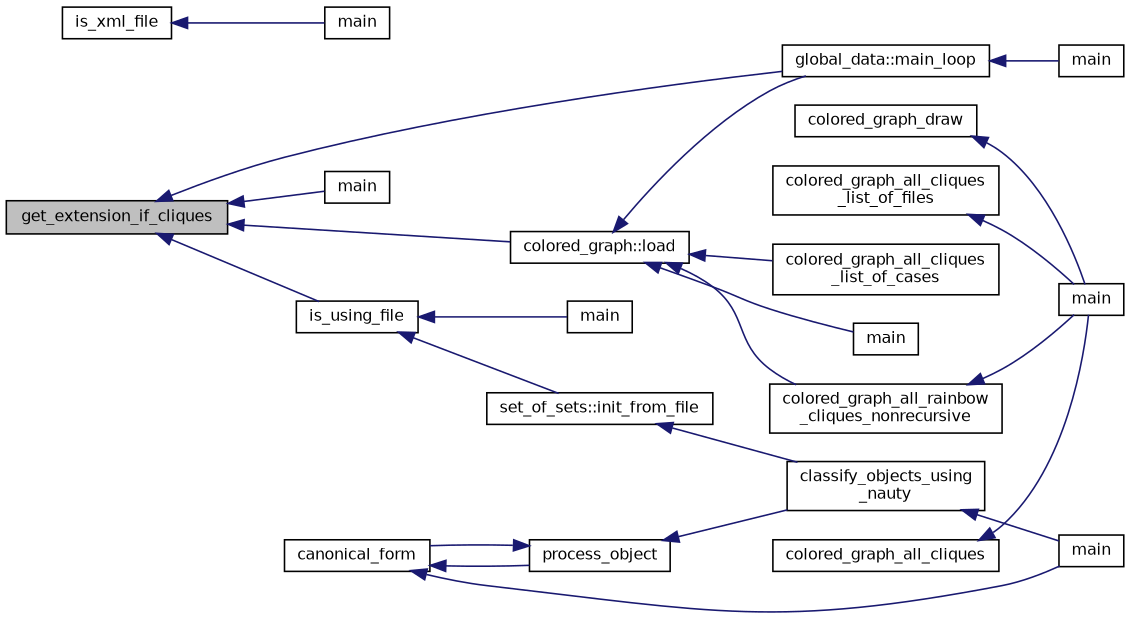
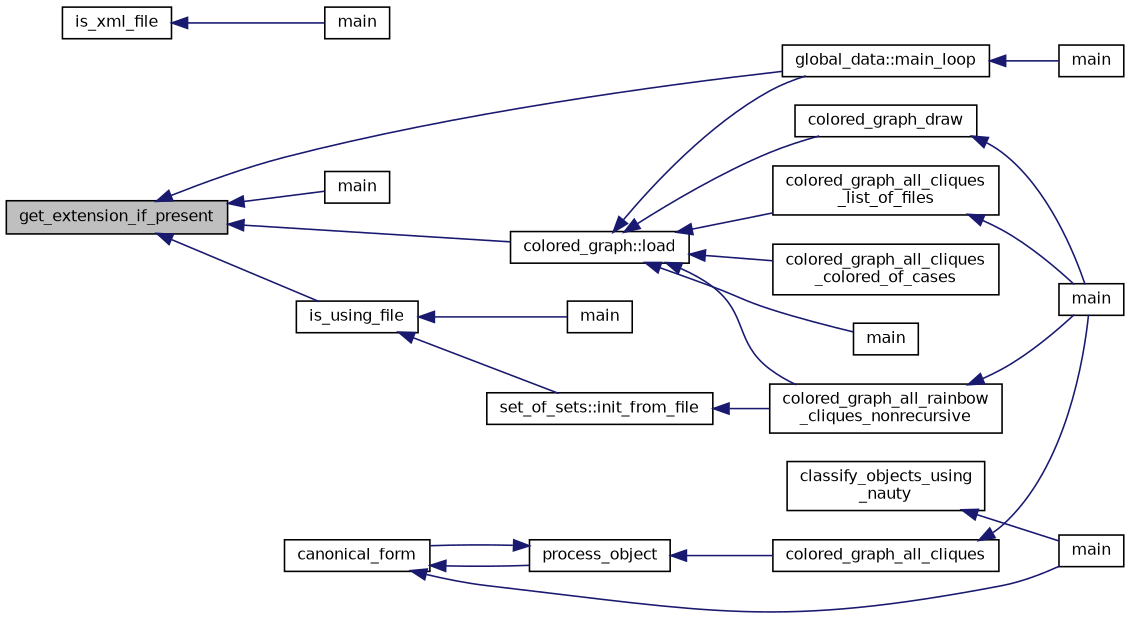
edge "colored_graph_draw" -> "colored_graph::load": added
node "get_extension_if_cliques": label "get_extension_if_cliques" -> "get_extension_if_present"
edge "colored_graph_all_cliques _list_of_files" -> "colored_graph::load": added
node "colored_graph_all_cliques _list_of_cases": label "colored_graph_all_cliques _list_of_cases" -> "colored_graph_all_cliques _colored_of_cases"
edge "classify_objects_using _nauty" -> "set_of_sets::init_from_file": now "colored_graph_all_rainbow _cliques_nonrecursive" -> "set_of_sets::init_from_file"
edge "classify_objects_using _nauty" -> "process_object": now "colored_graph_all_cliques" -> "process_object"
